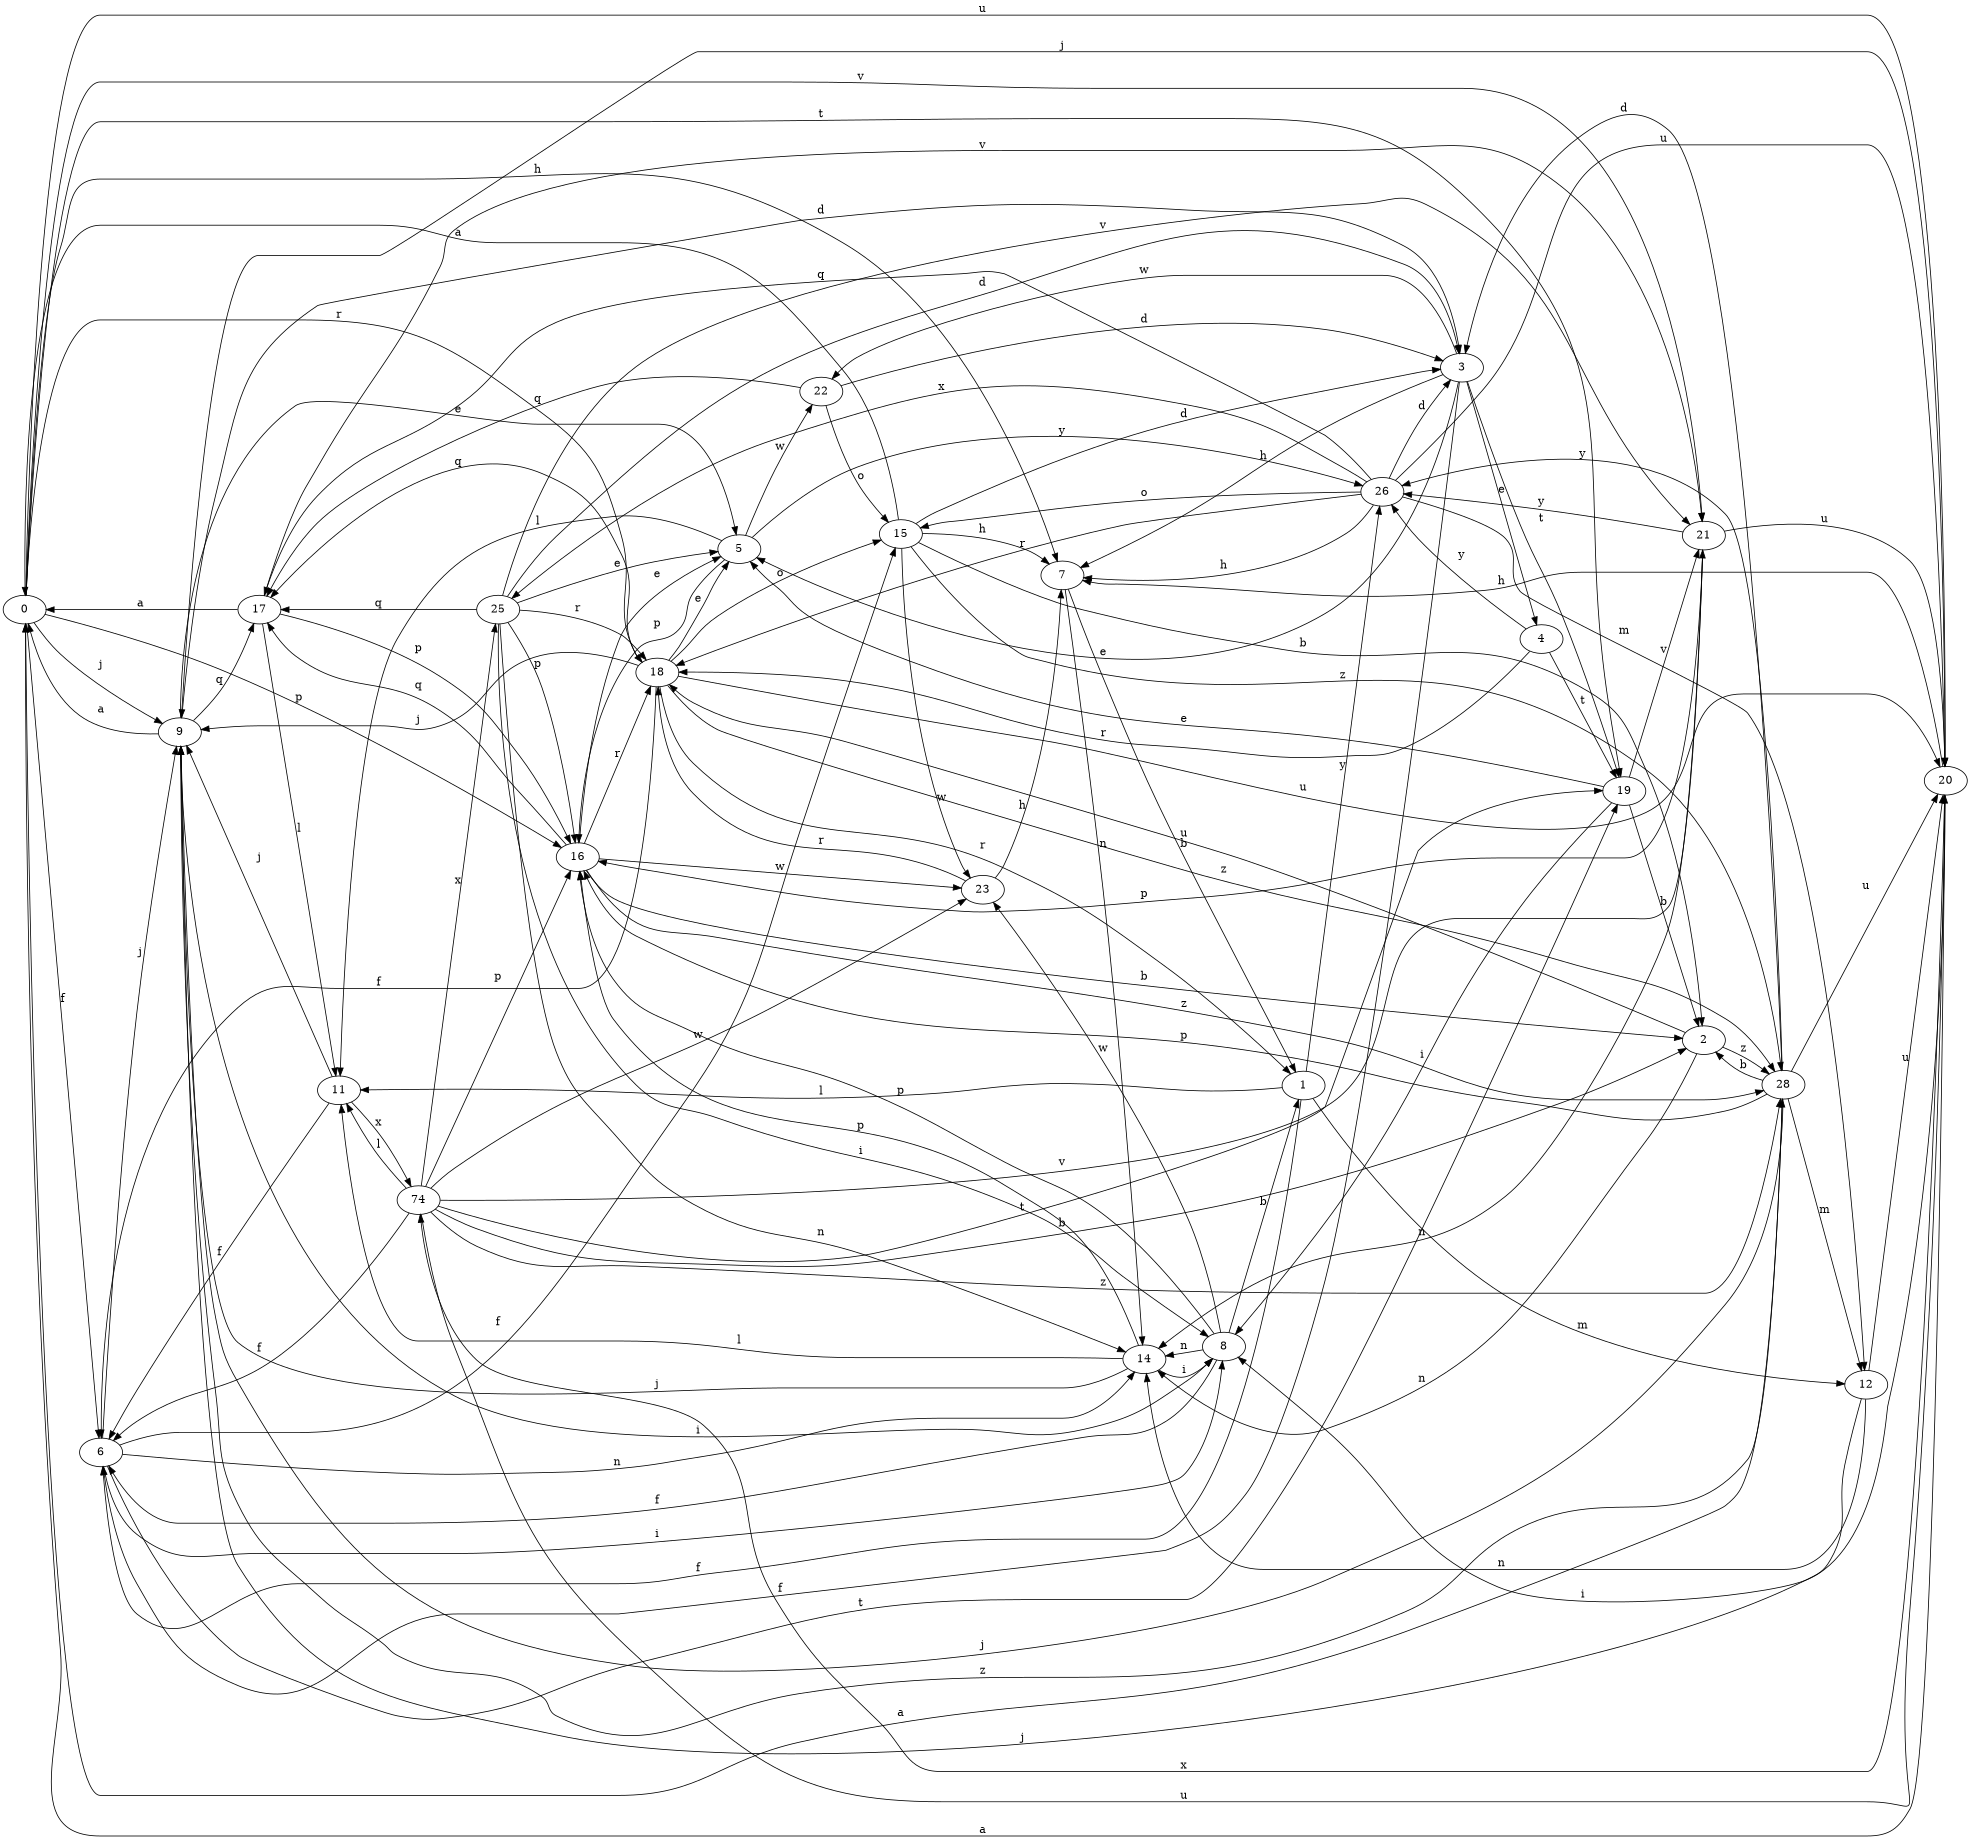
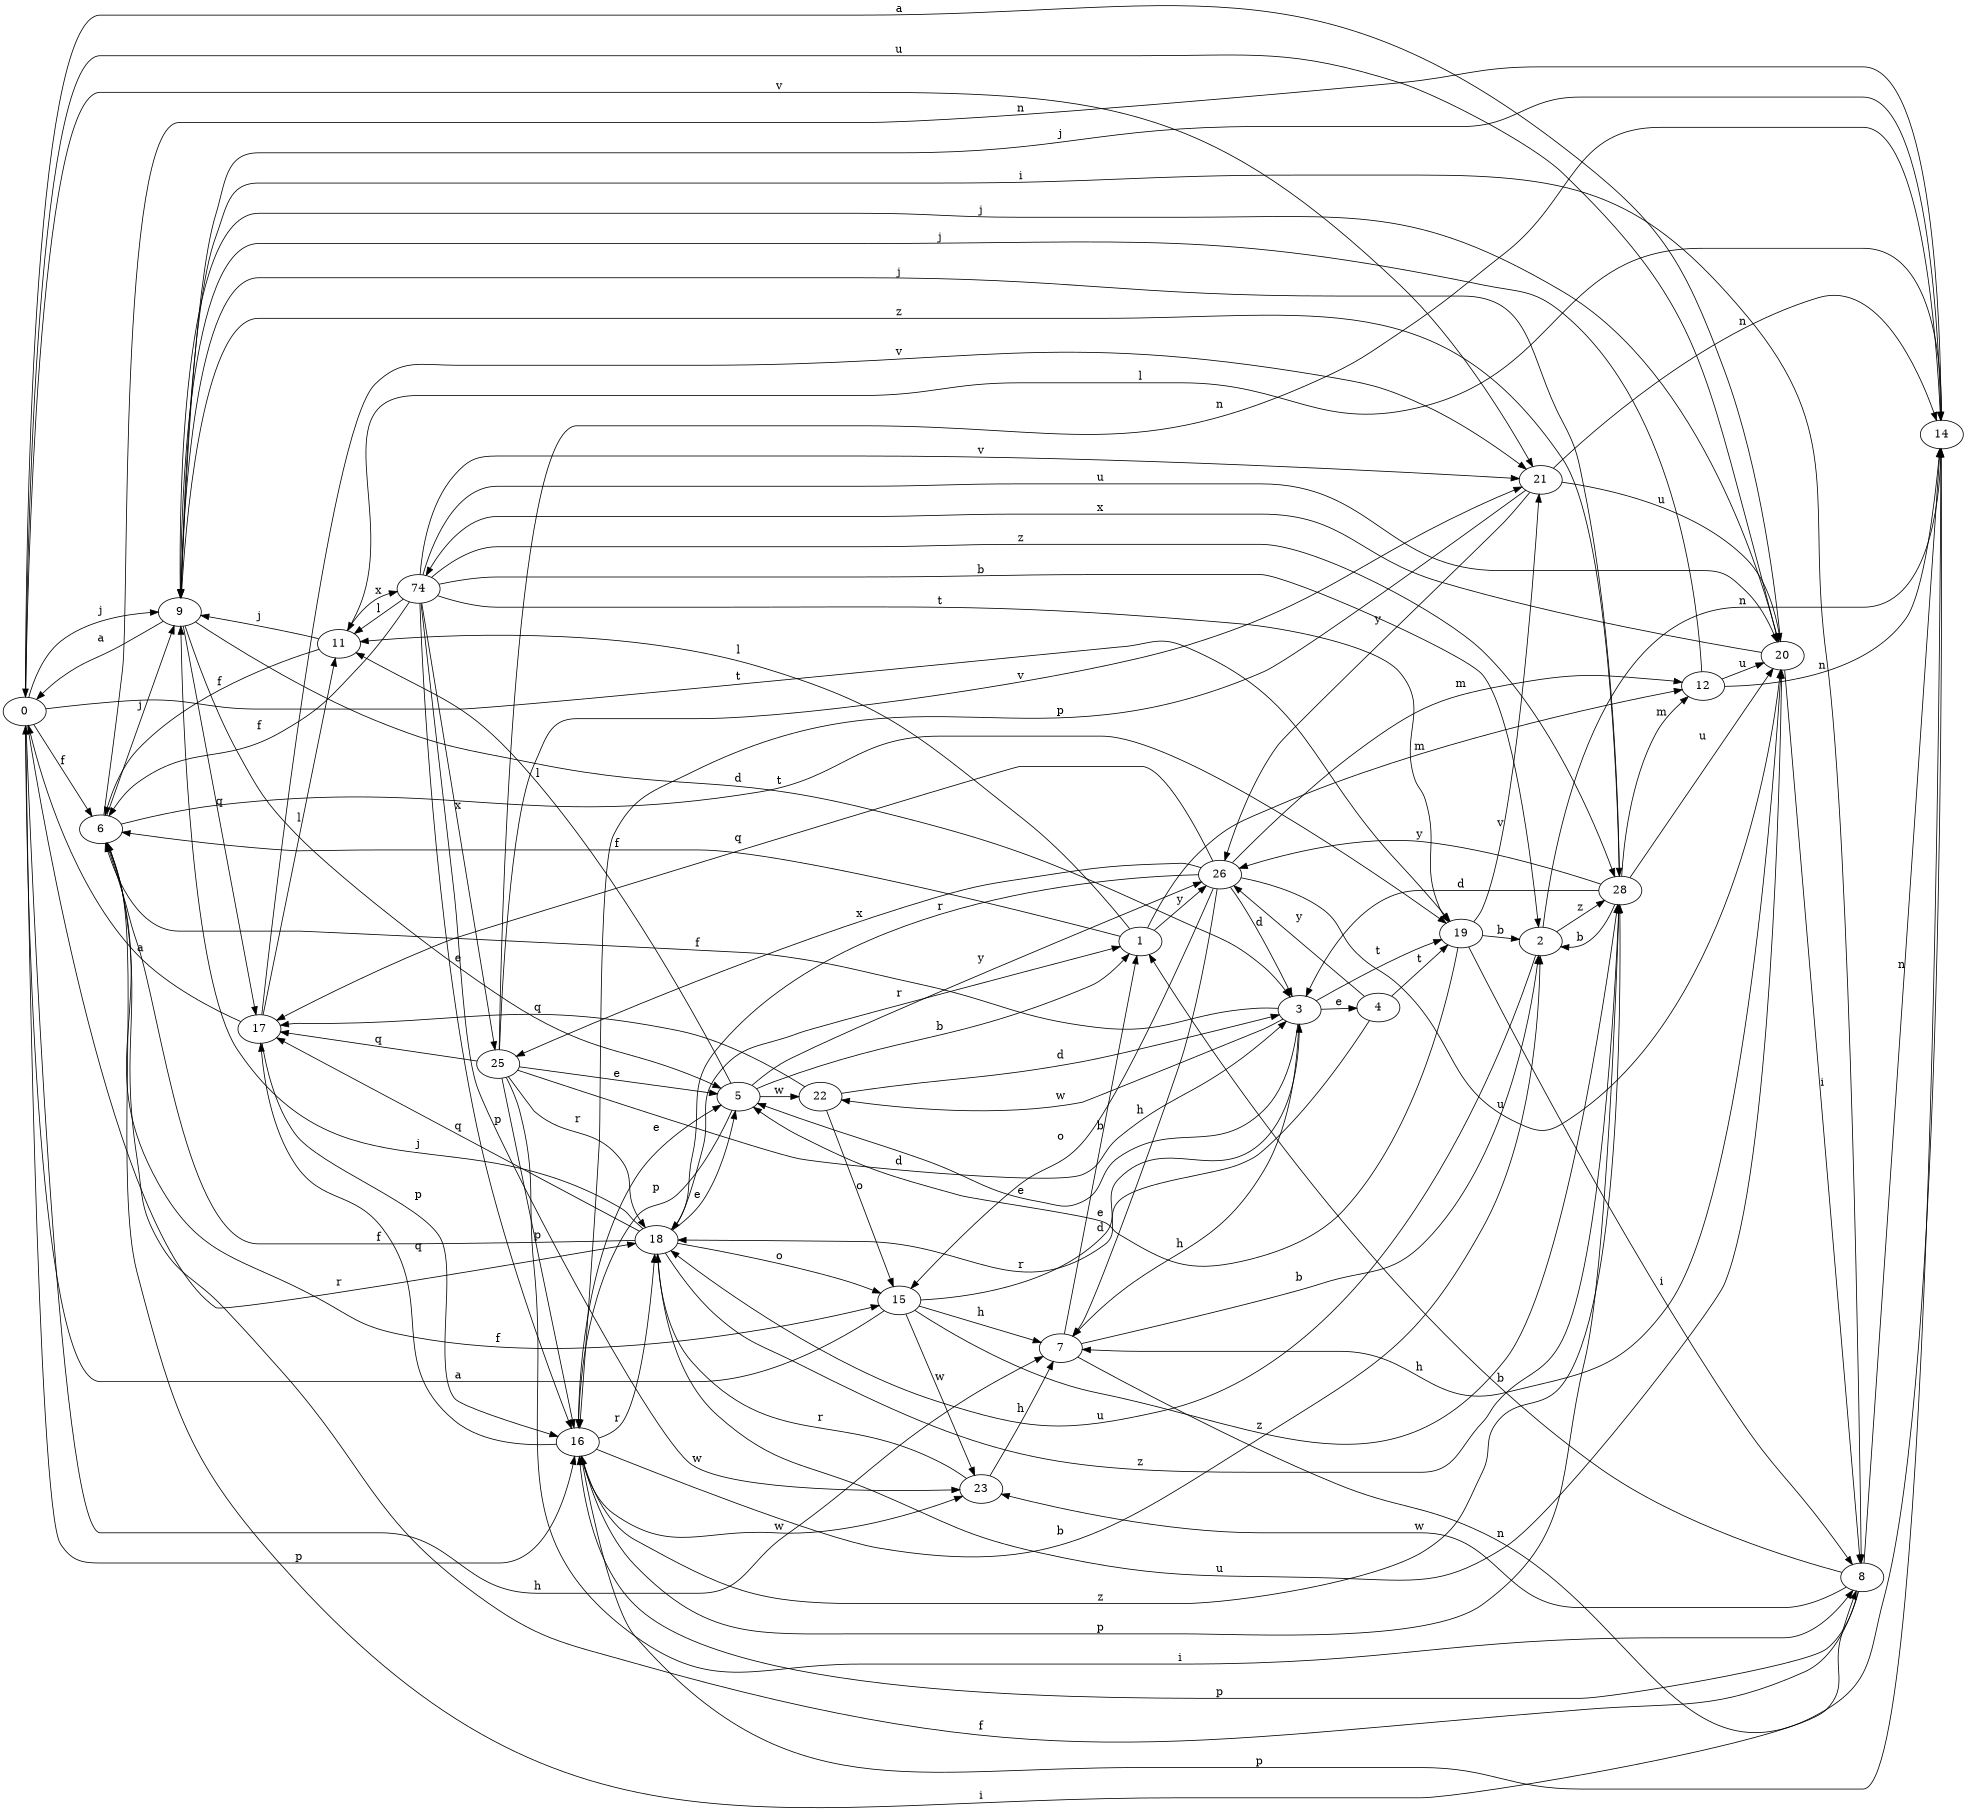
edge "15" -> "2": now "7" -> "2"
edge "5" -> "1": added, label "b"
edge "14" -> "8": removed, label "i"
edge "28" -> "0": removed, label "a"
